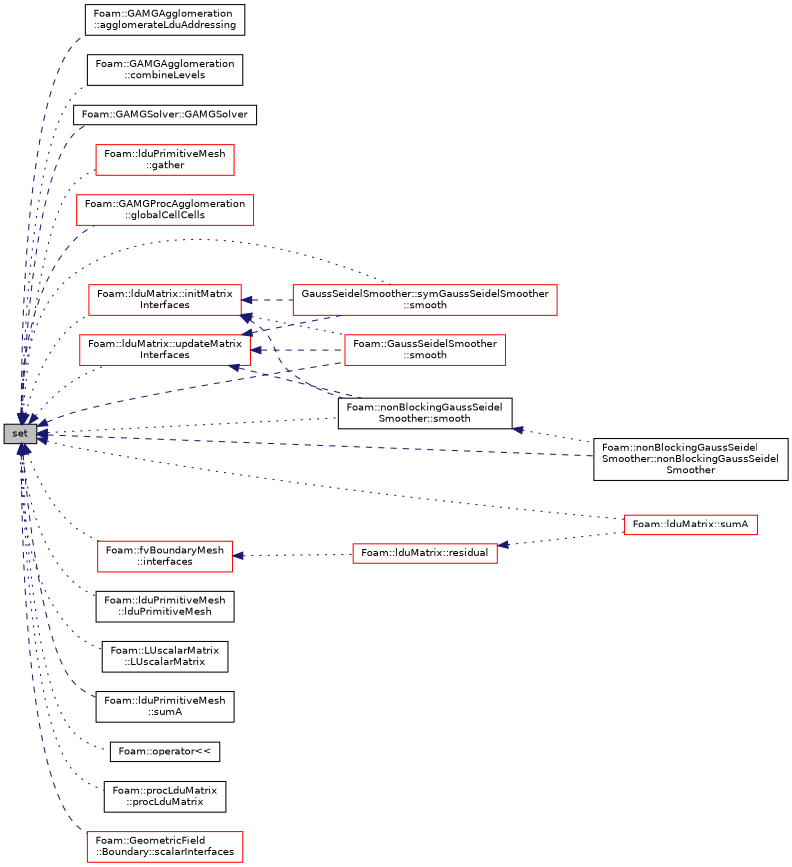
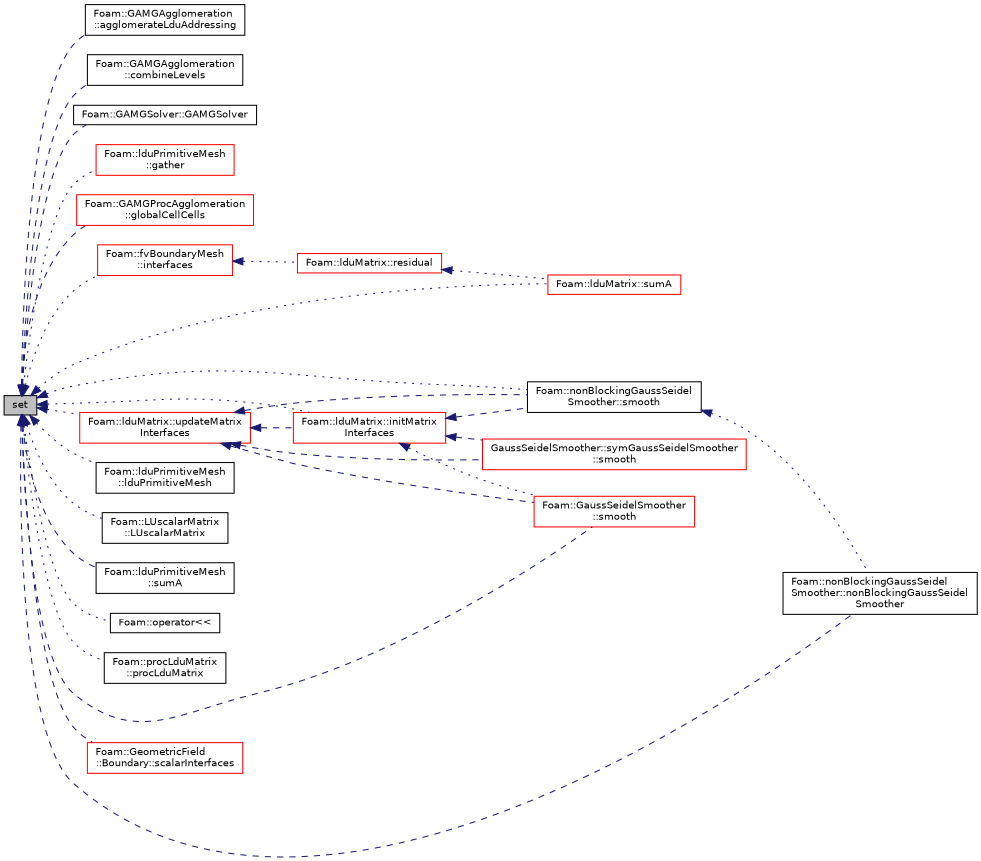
edge "Foam::GAMGAgglomeration ::combineLevels" -> "set": style dotted -> dashed
edge "GaussSeidelSmoother::symGaussSeidelSmoother ::smooth" -> "set": removed
edge "Foam::lduMatrix::initMatrix Interfaces" -> "Foam::lduMatrix::updateMatrix Interfaces": added
